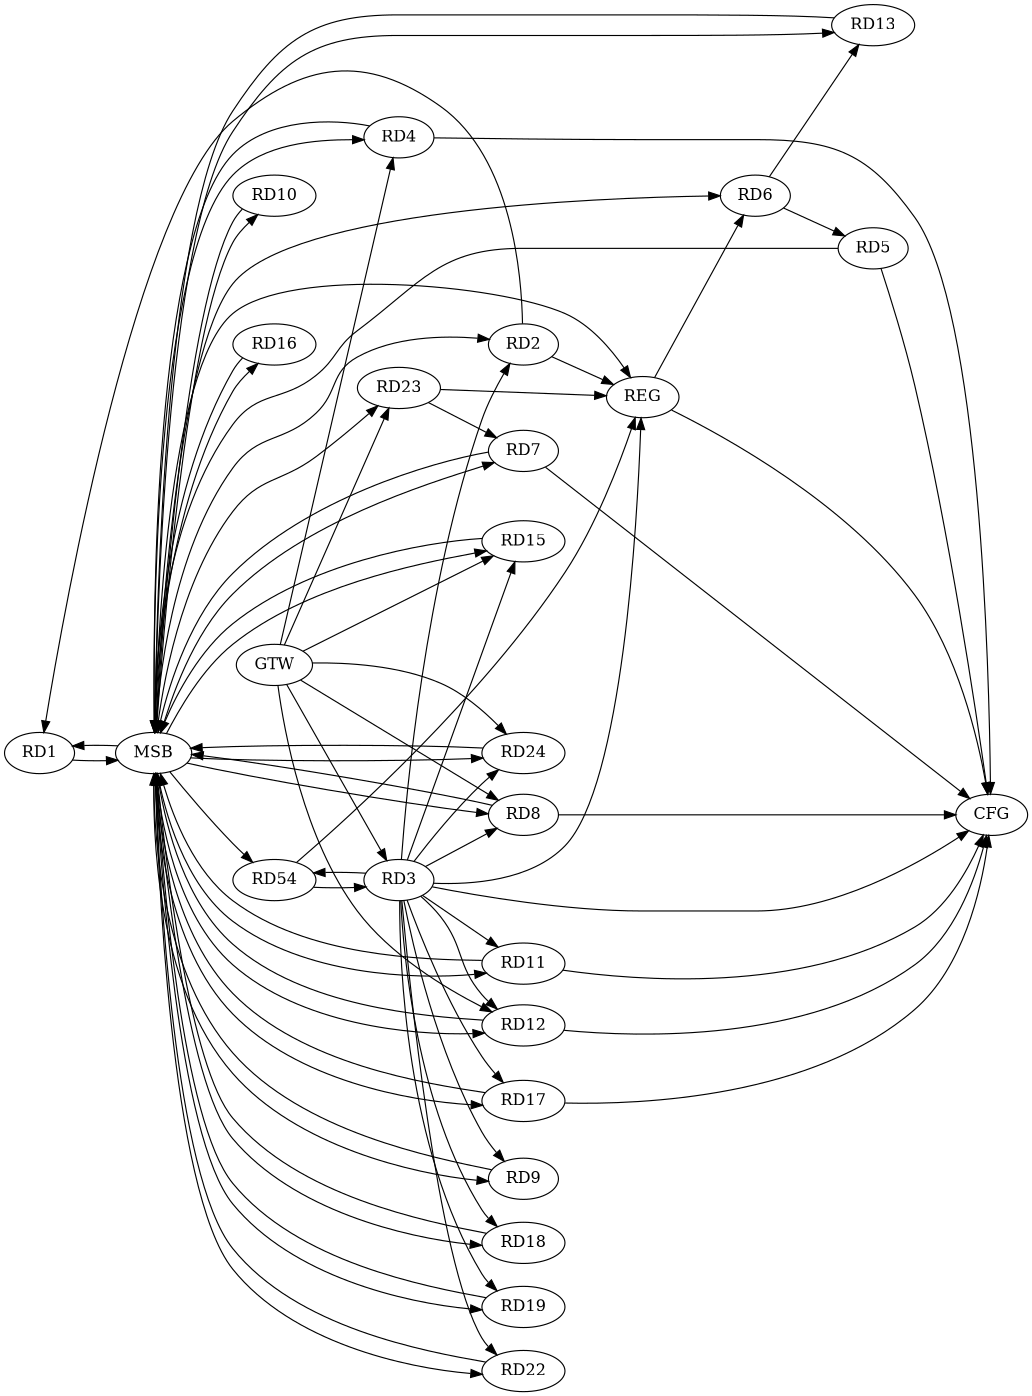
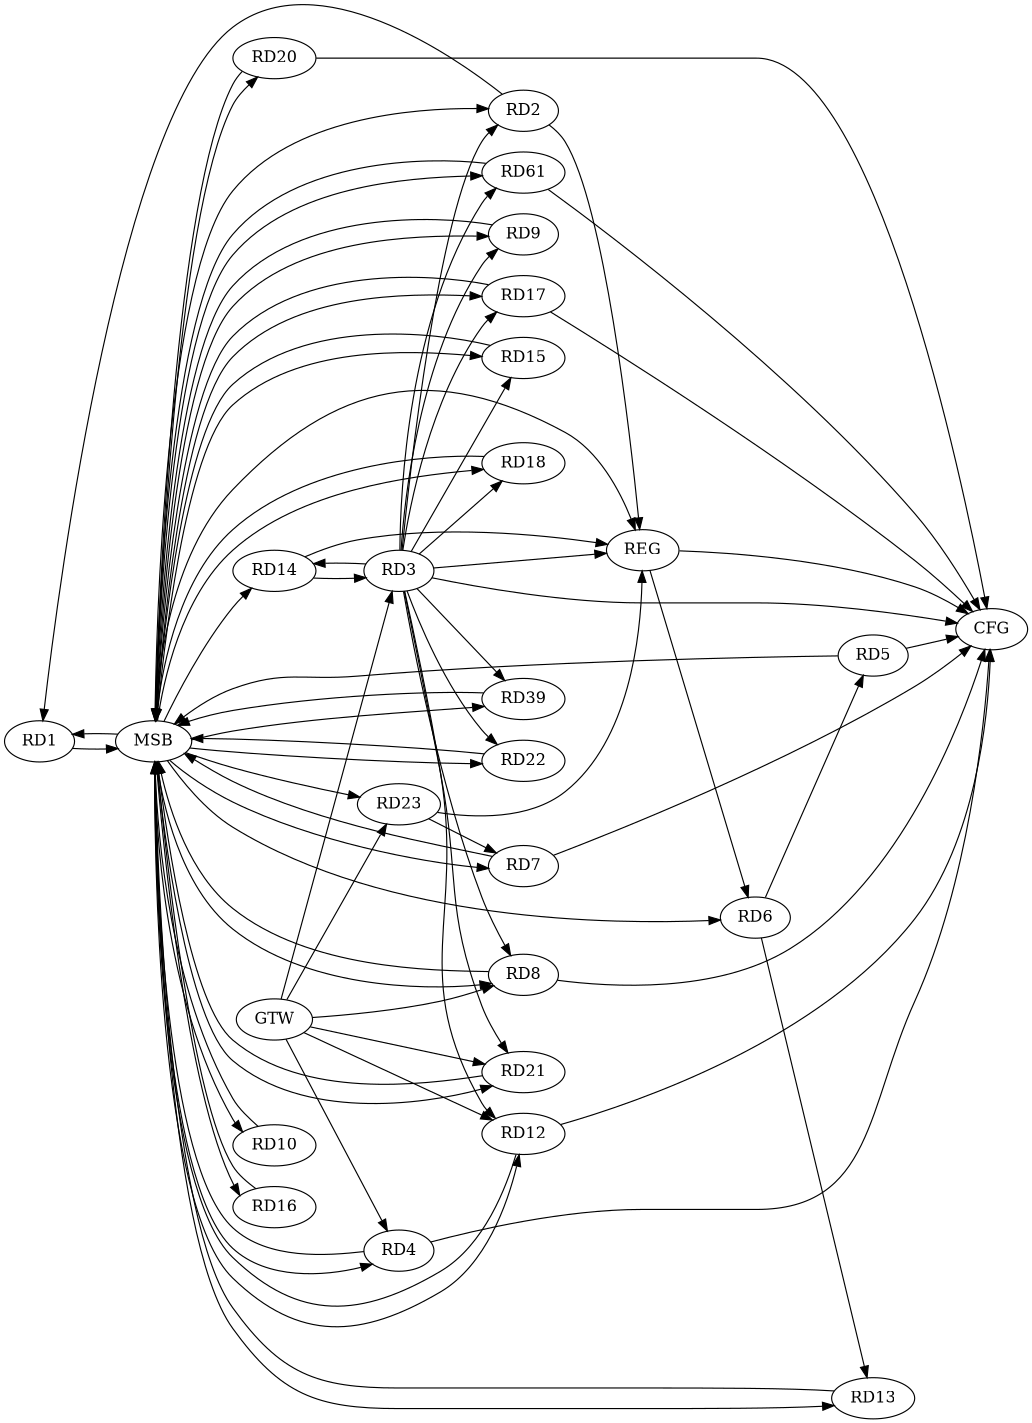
node "RD20": added
edge "GTW" -> "RD15": removed
node "RD24": label "RD24" -> "RD21"
node "RD54": label "RD54" -> "RD14"
node "RD11": label "RD11" -> "RD61"
node "RD19": label "RD19" -> "RD39"
